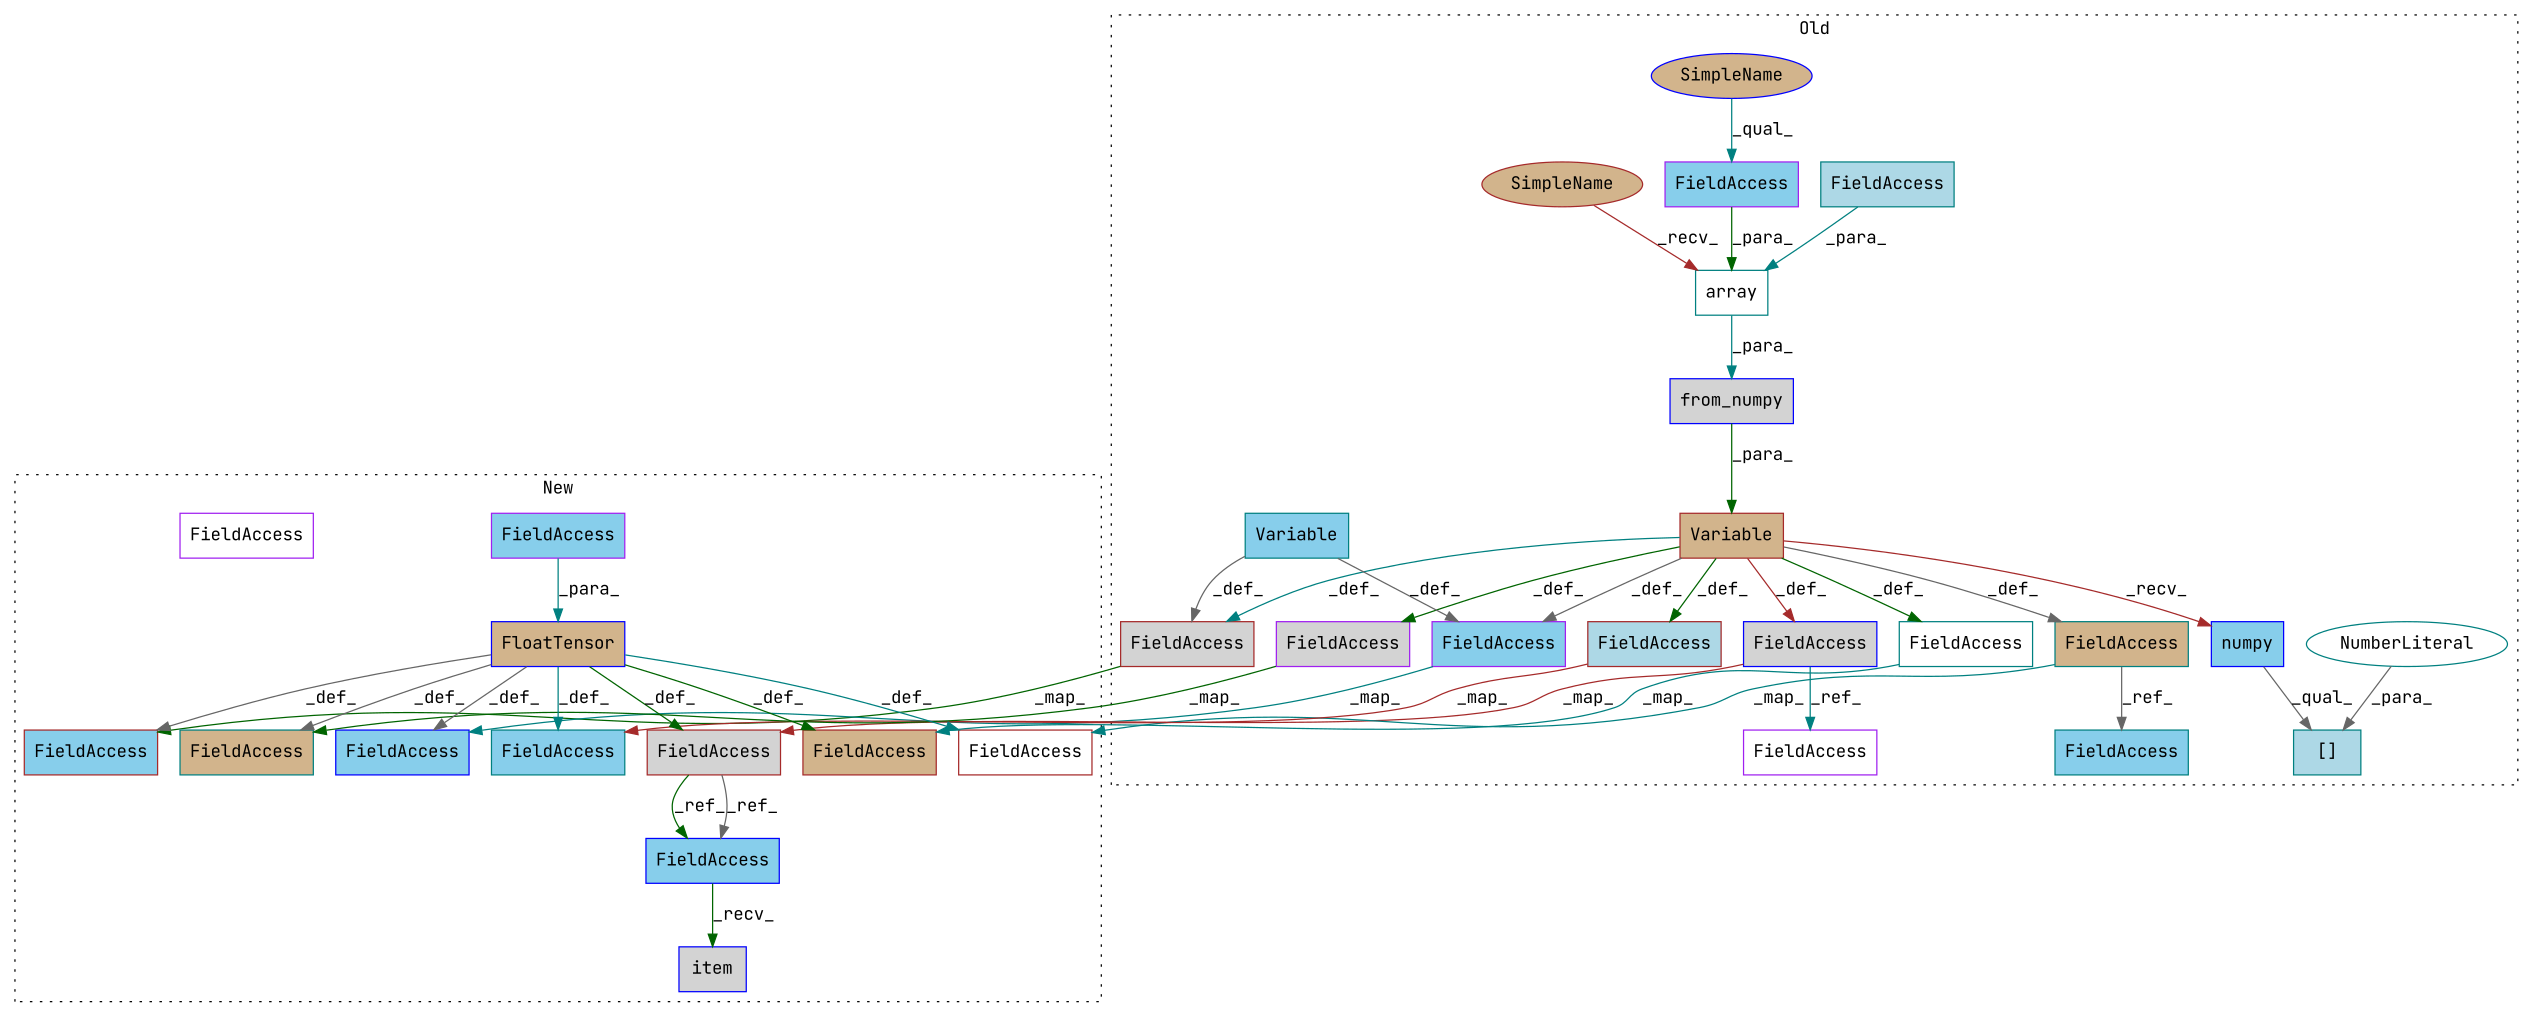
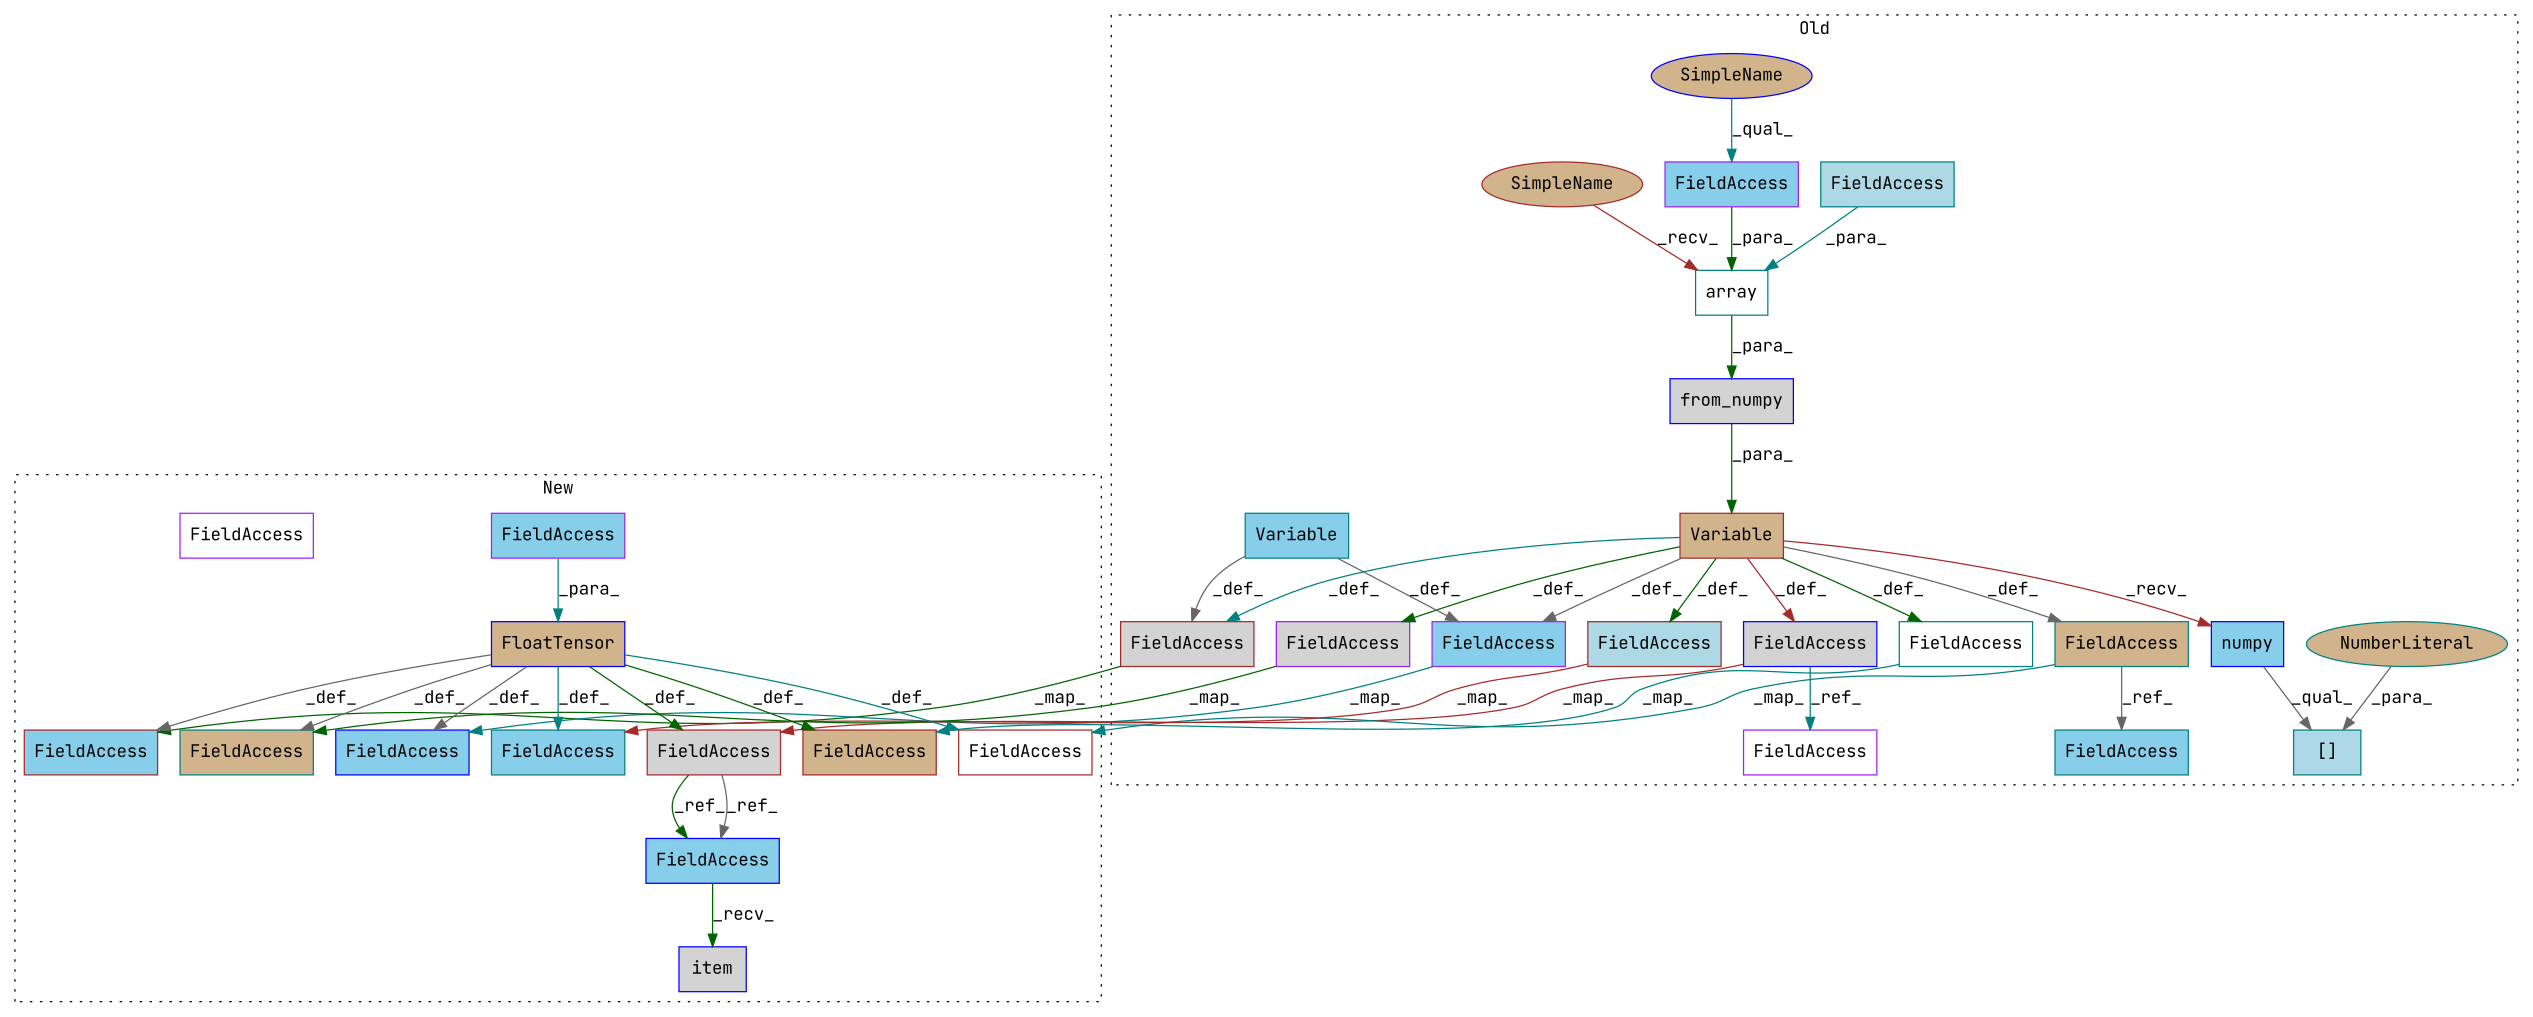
edge "array" -> "from_numpy": color teal -> darkgreen
node "NumberLiteral": fillcolor white -> tan
